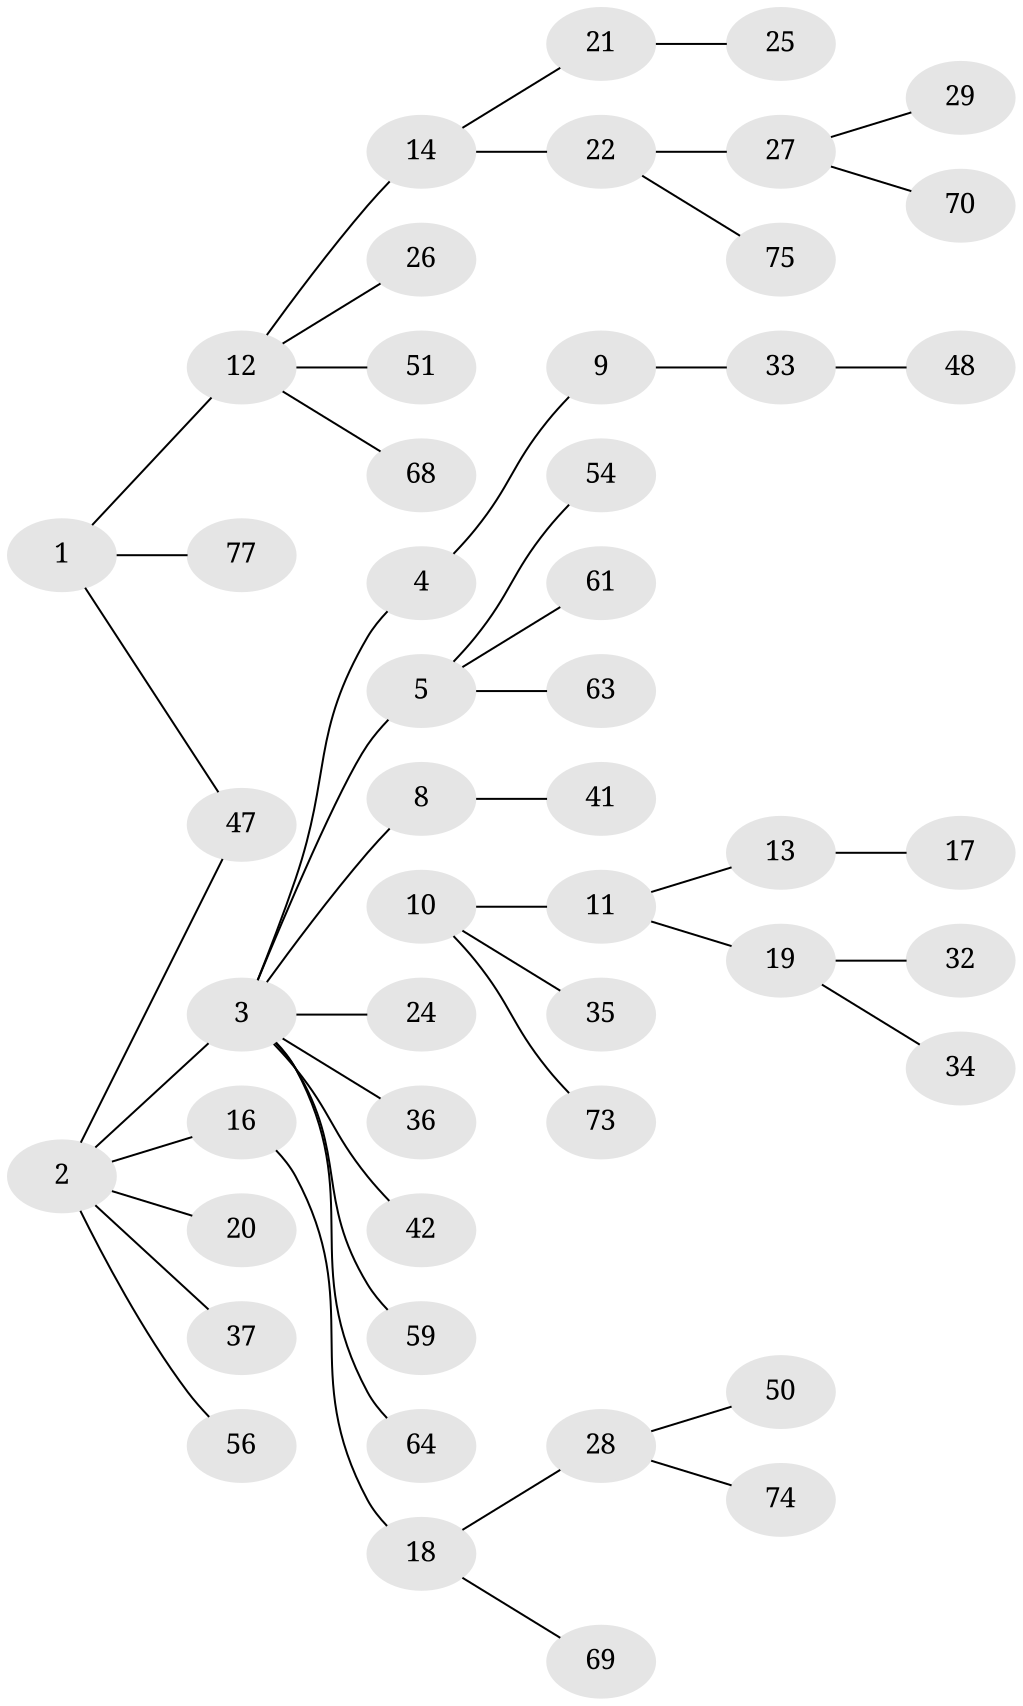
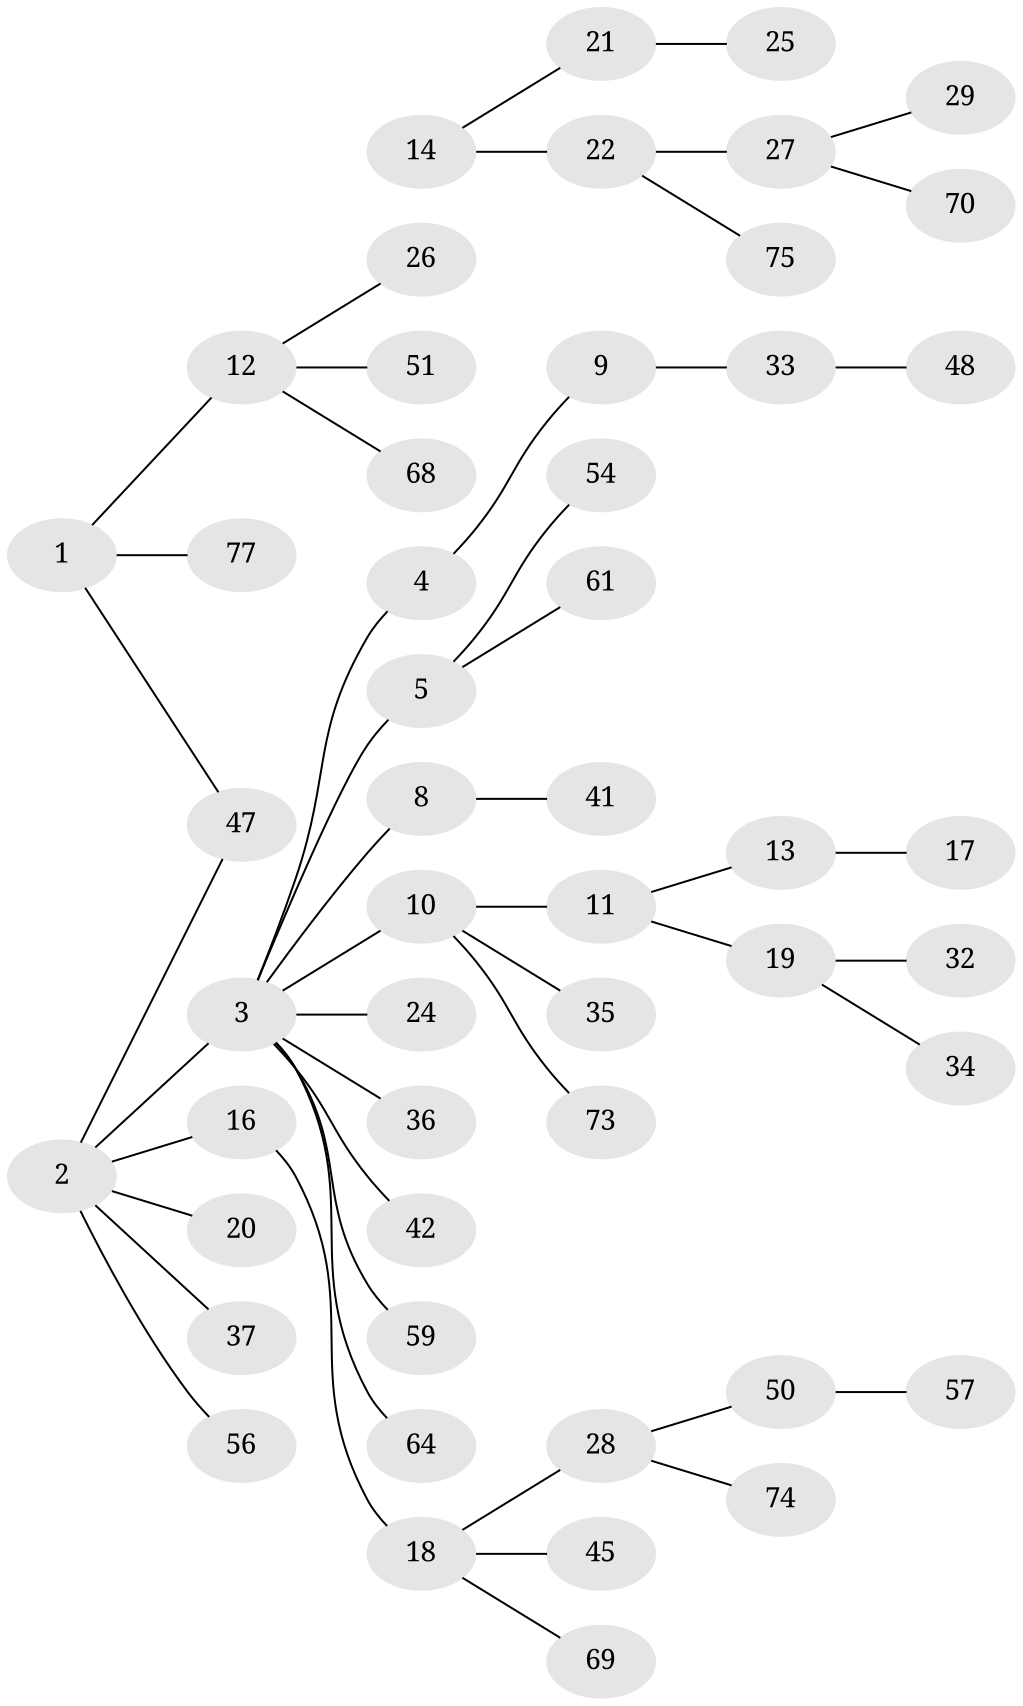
edge "14" -- "12": removed
node "63": removed
edge "10" -- "3": added
node "57": added
node "45": added
